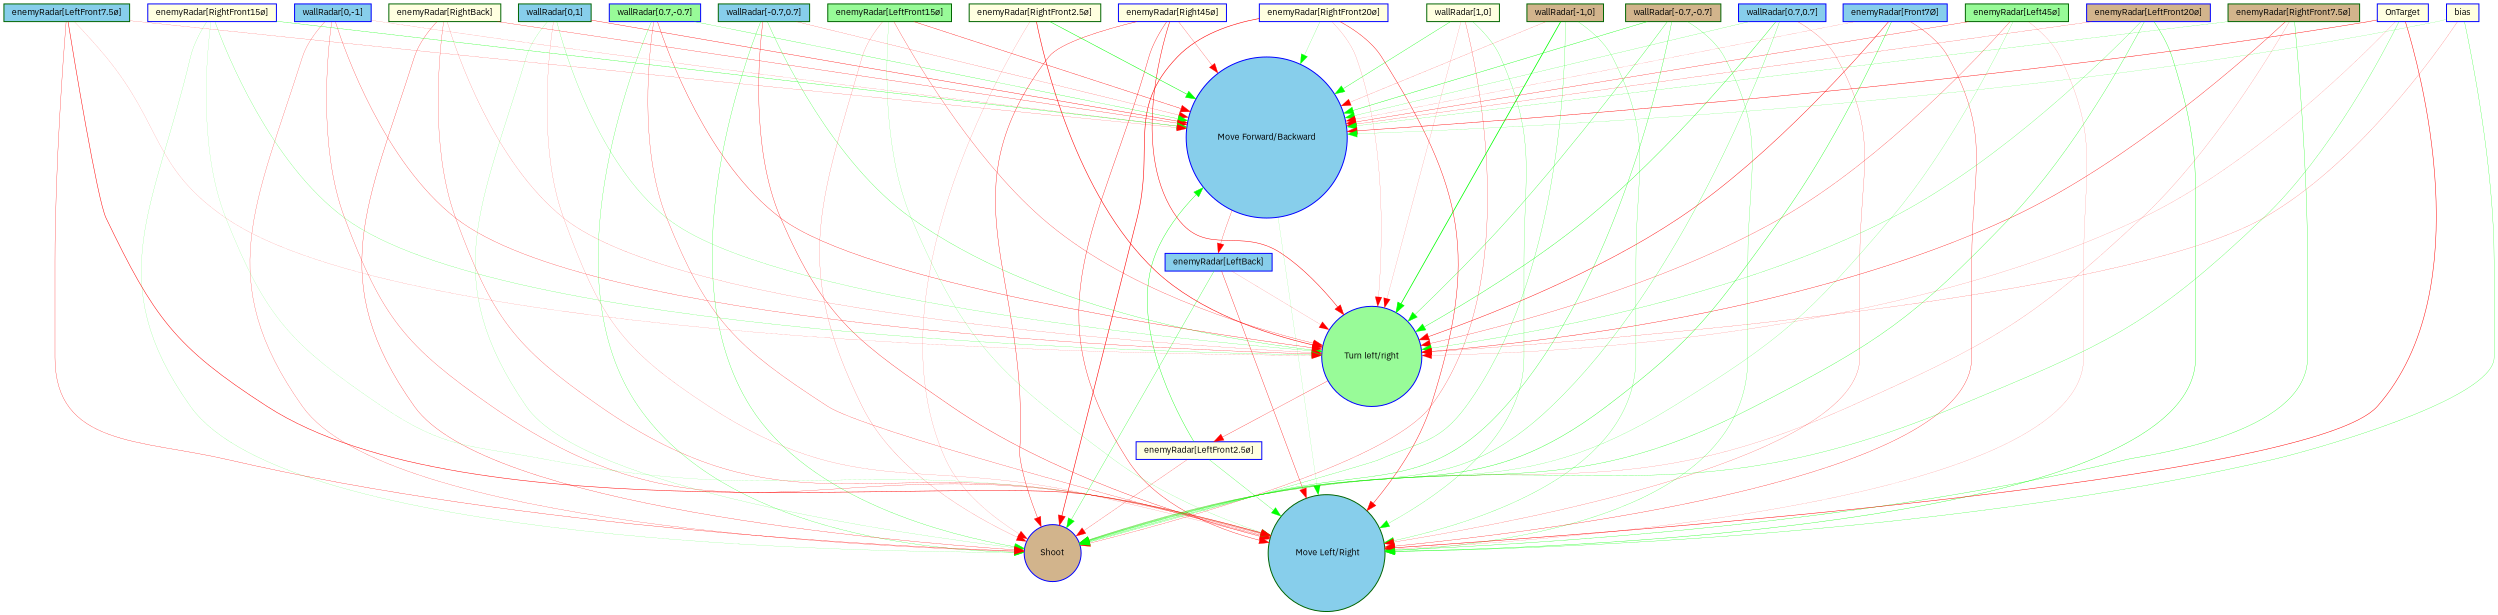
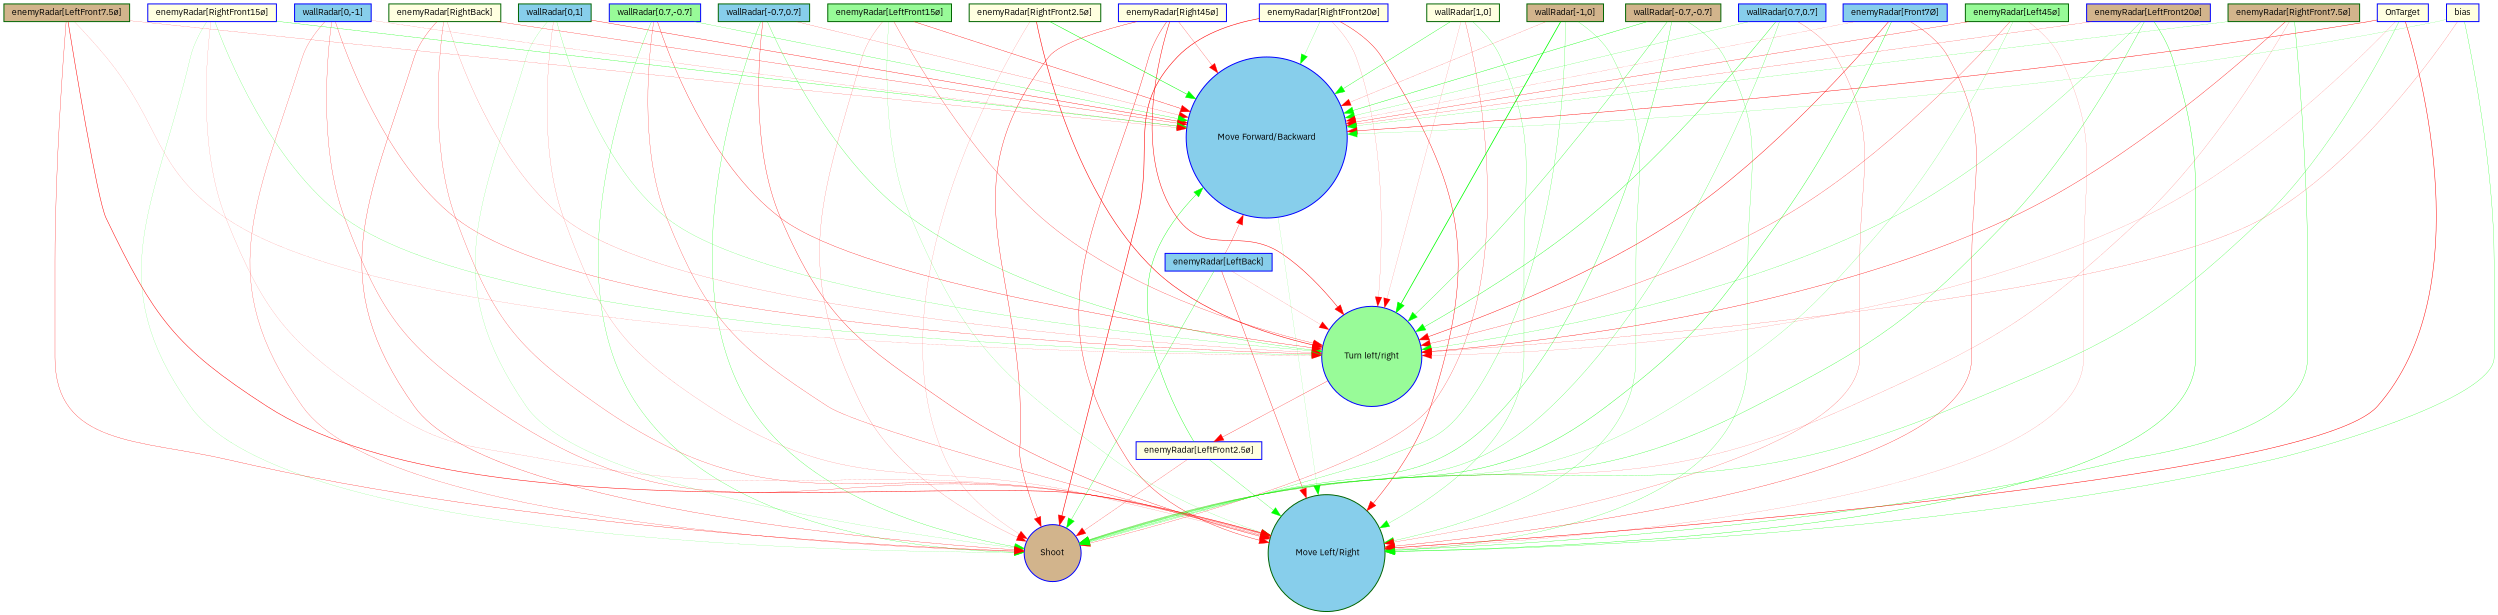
node "enemyRadar[LeftFront7.5ø]": fillcolor skyblue -> tan
edge "Move Forward/Backward" -> "enemyRadar[LeftBack]": reversed
edge "enemyRadar[RightFront15ø]" -> "Move Left/Right": color green -> red
